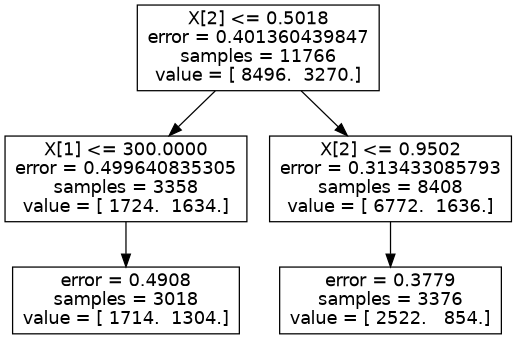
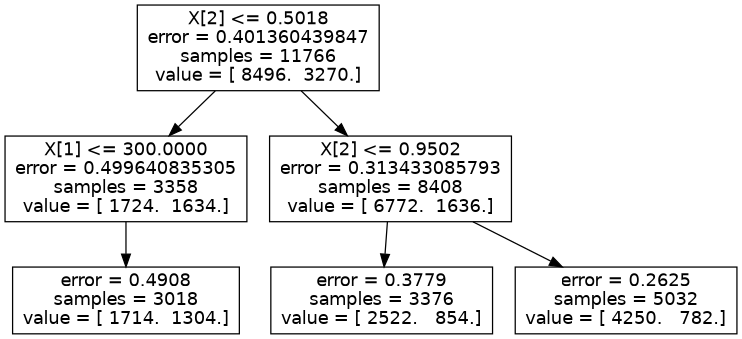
node "error = 0.2625 samples = 5032 value = [ 4250.   782.]": added
